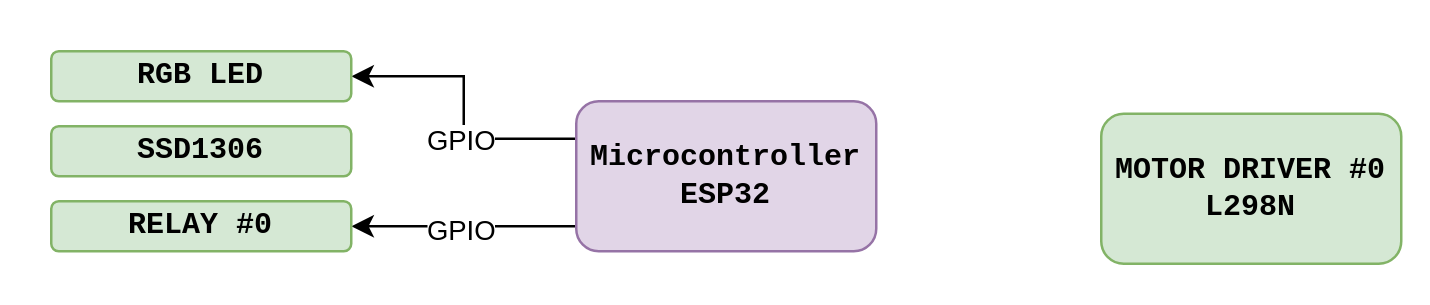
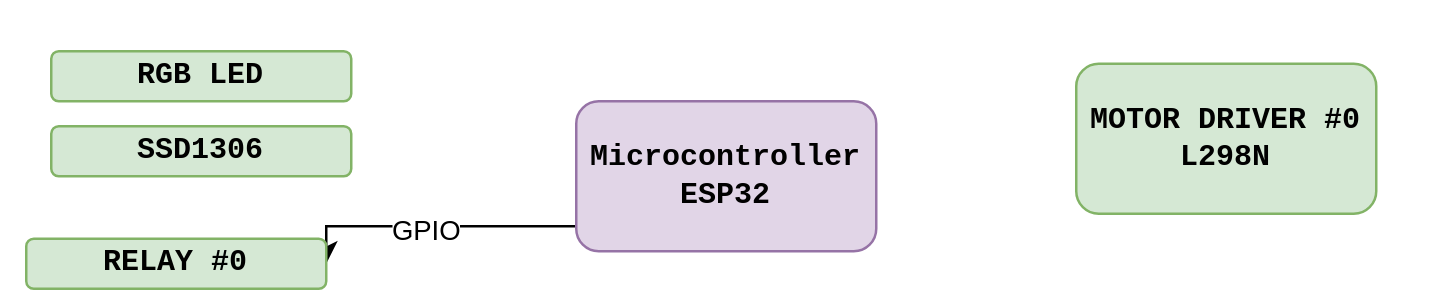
edge "Microcontroller ESP32" -> "RGB LED": removed, label "GPIO"
node "MOTOR DRIVER #0 L298N": moved (1251, 189) -> (1226, 139)
node "RELAY #0": moved (201, 226) -> (176, 264)
